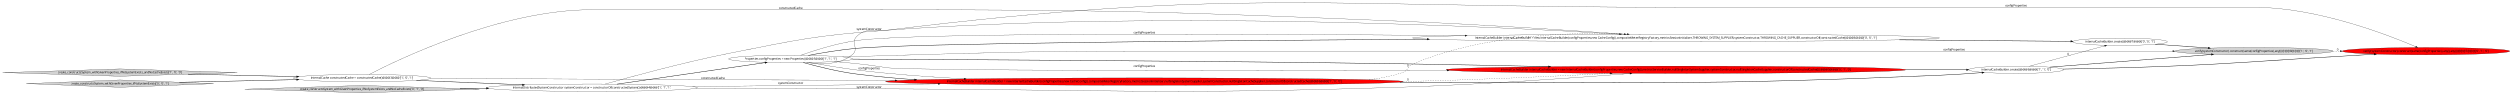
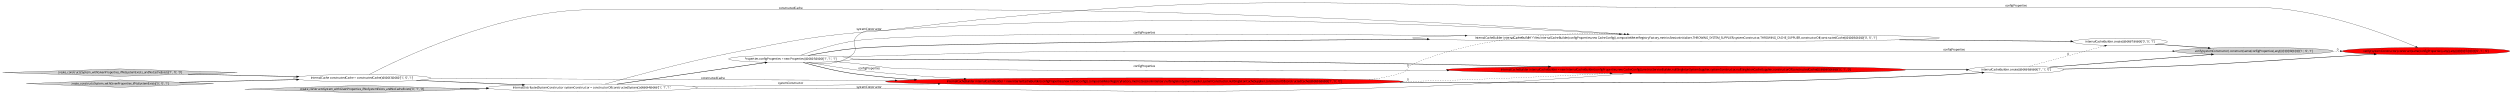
edge "internalCacheBuilder.create()@@@6@@@['1', '1', '0']" -> "internalCacheBuilder.create()@@@7@@@['0', '0', '1']": style solid -> dashed
